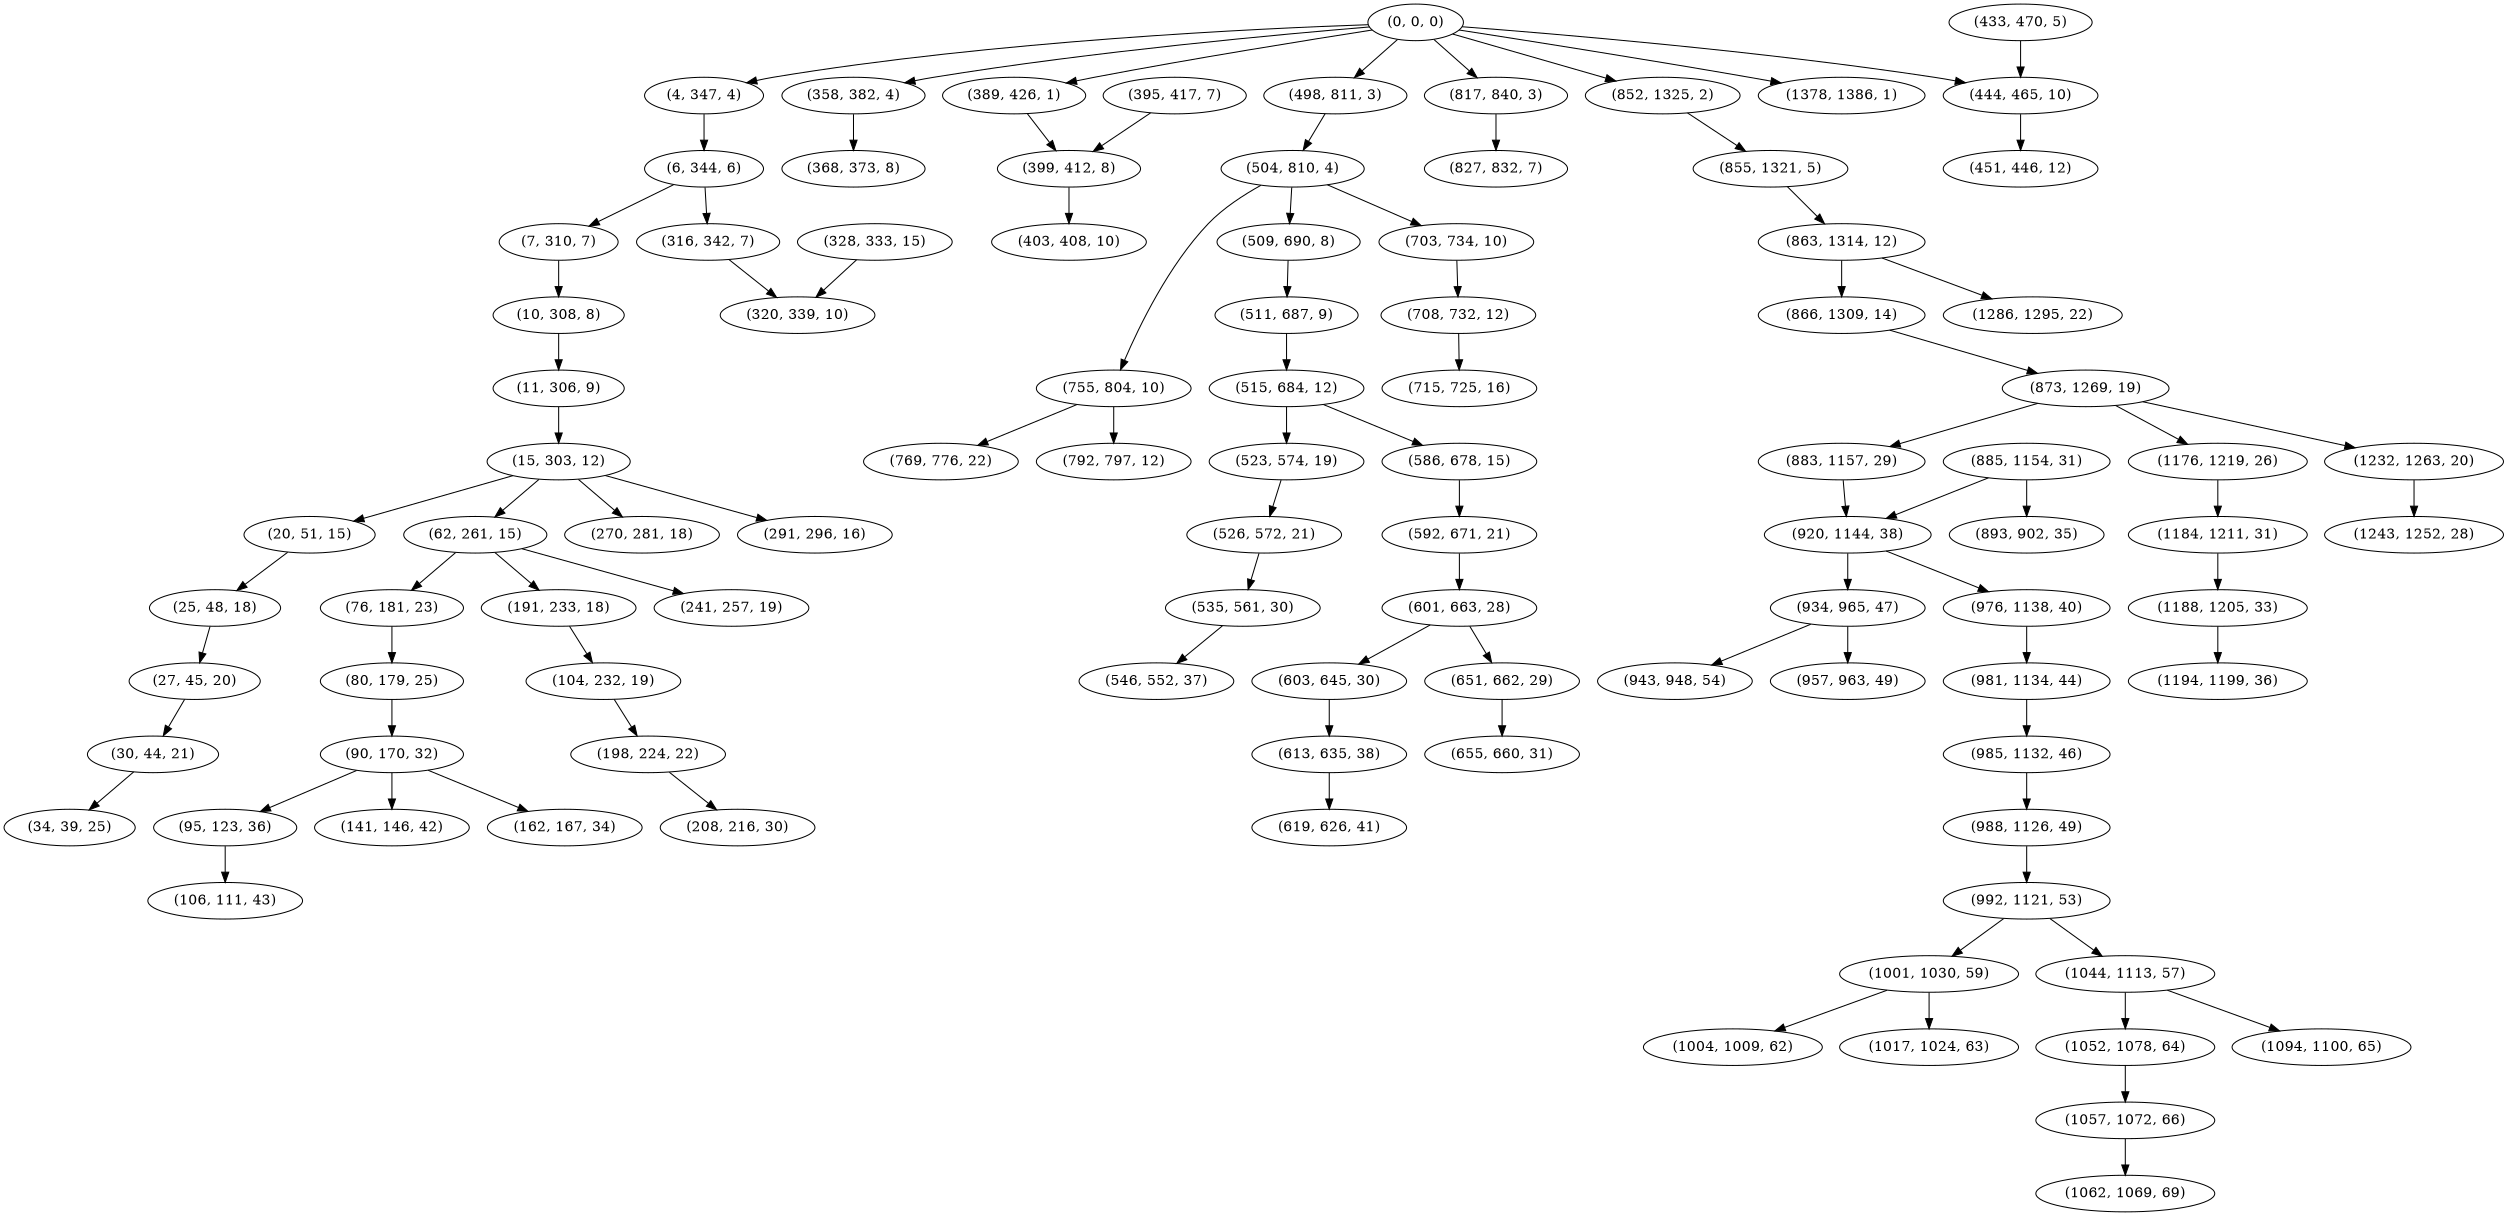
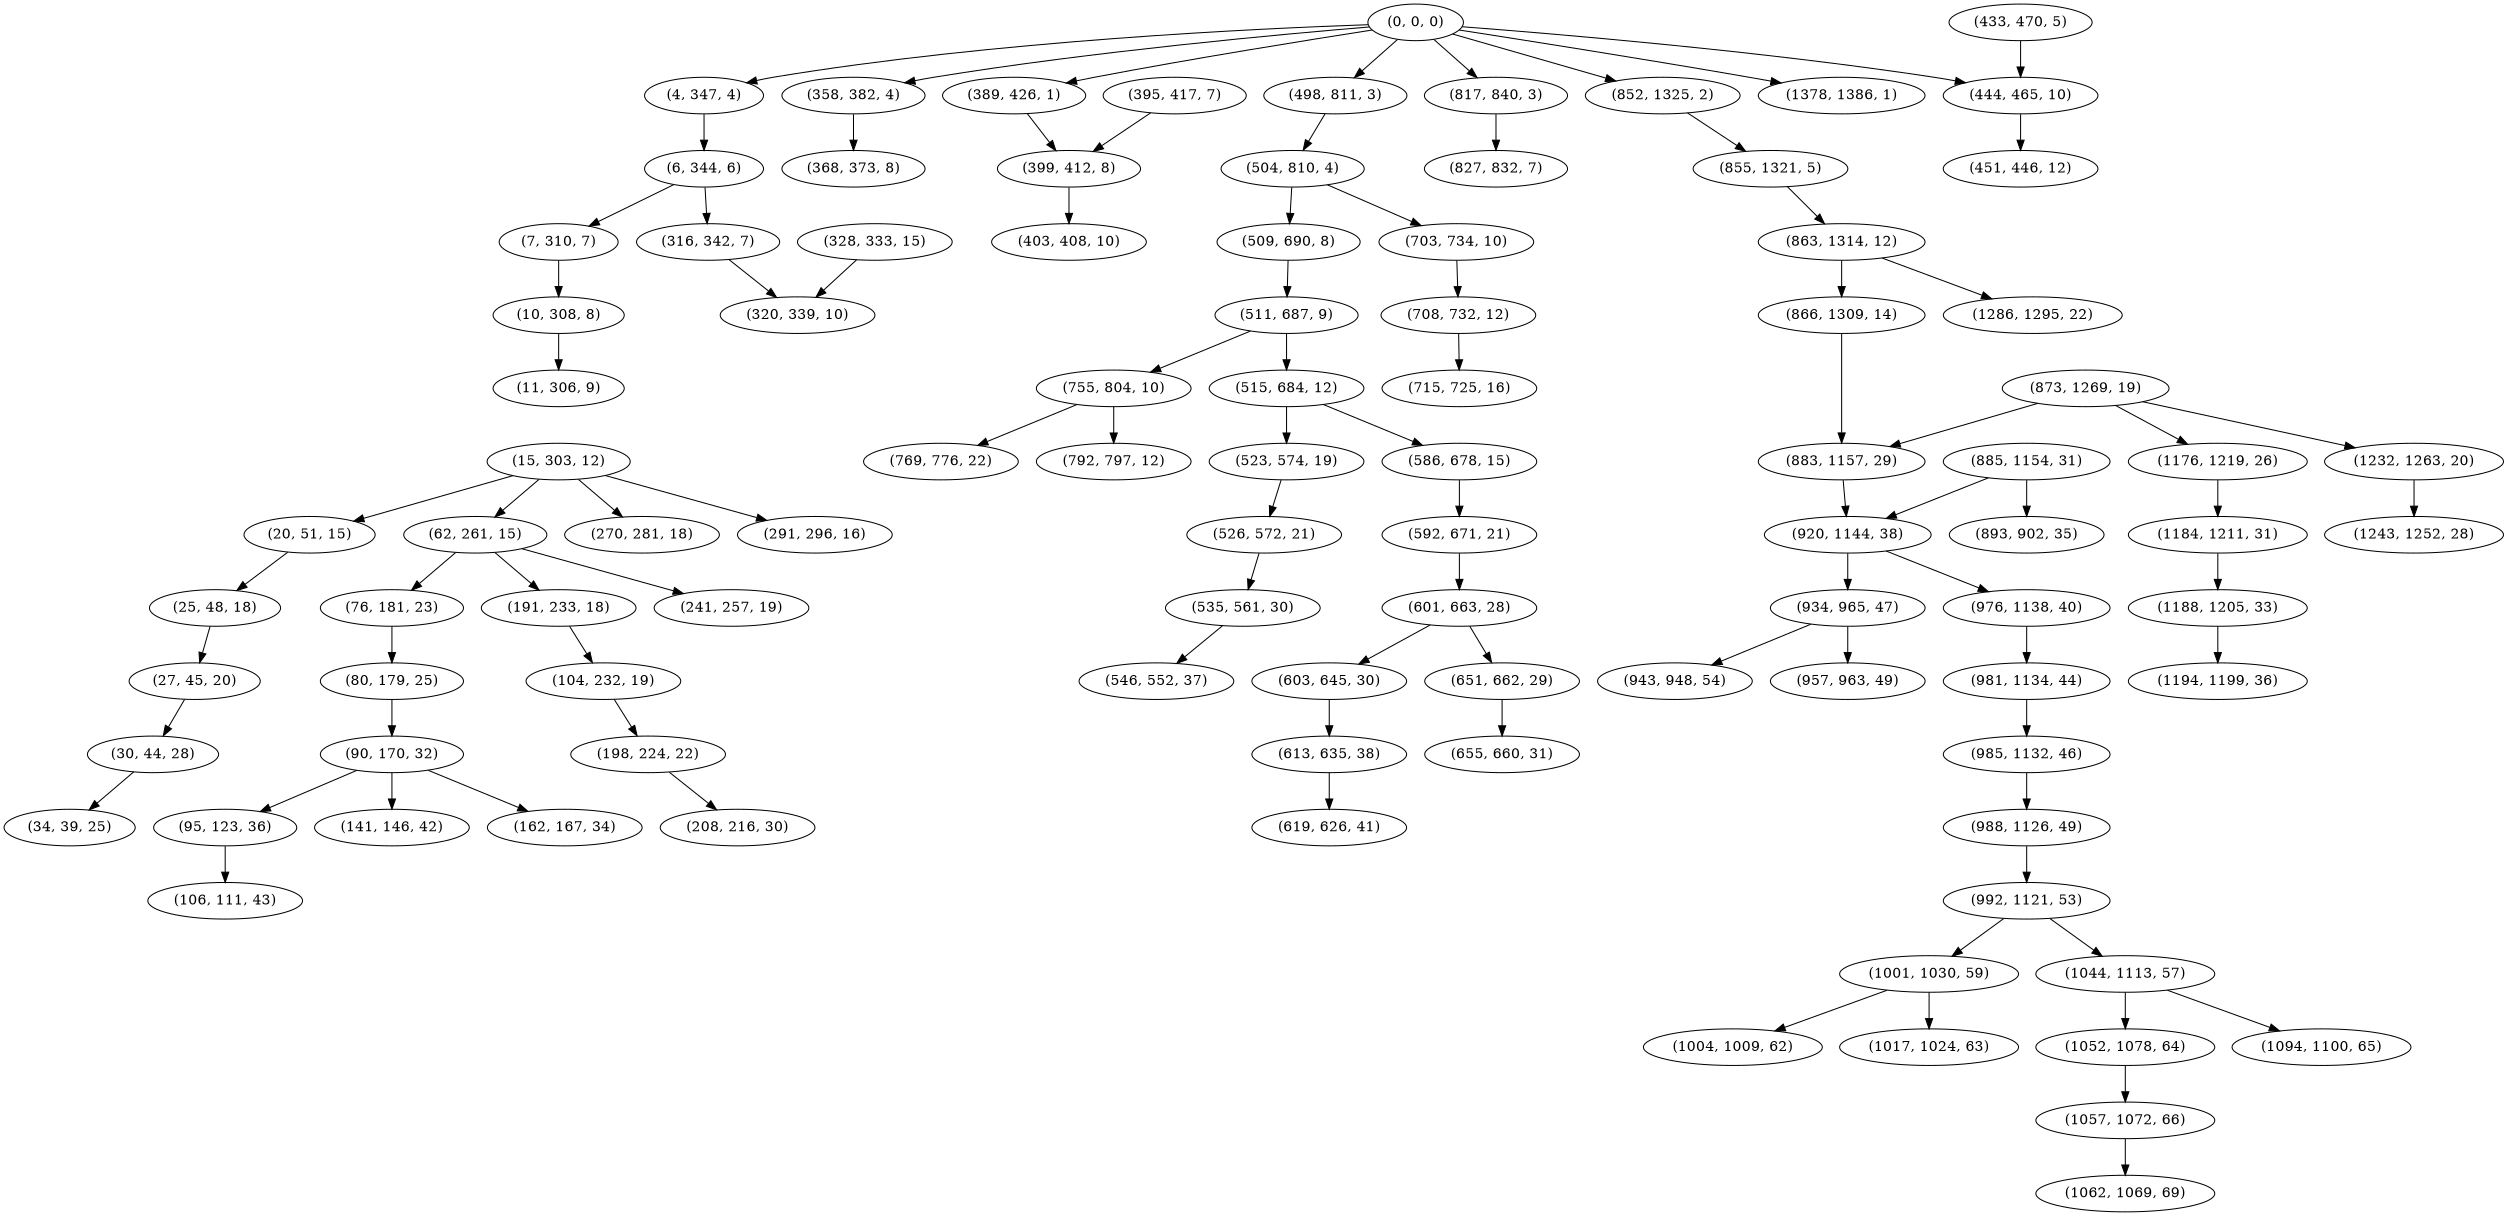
edge "(504, 810, 4)" -> "(755, 804, 10)": now "(511, 687, 9)" -> "(755, 804, 10)"
edge "(866, 1309, 14)" -> "(873, 1269, 19)": now "(866, 1309, 14)" -> "(883, 1157, 29)"
edge "(11, 306, 9)" -> "(15, 303, 12)": removed
node "(30, 44, 21)": label "(30, 44, 21)" -> "(30, 44, 28)"
